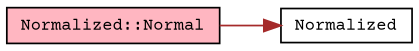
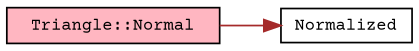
node "Normalized::Normal": label "Normalized::Normal" -> "Triangle::Normal"
